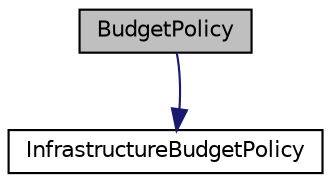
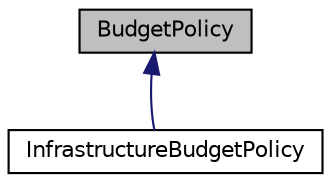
edge "BudgetPolicy" -> "InfrastructureBudgetPolicy": reversed
